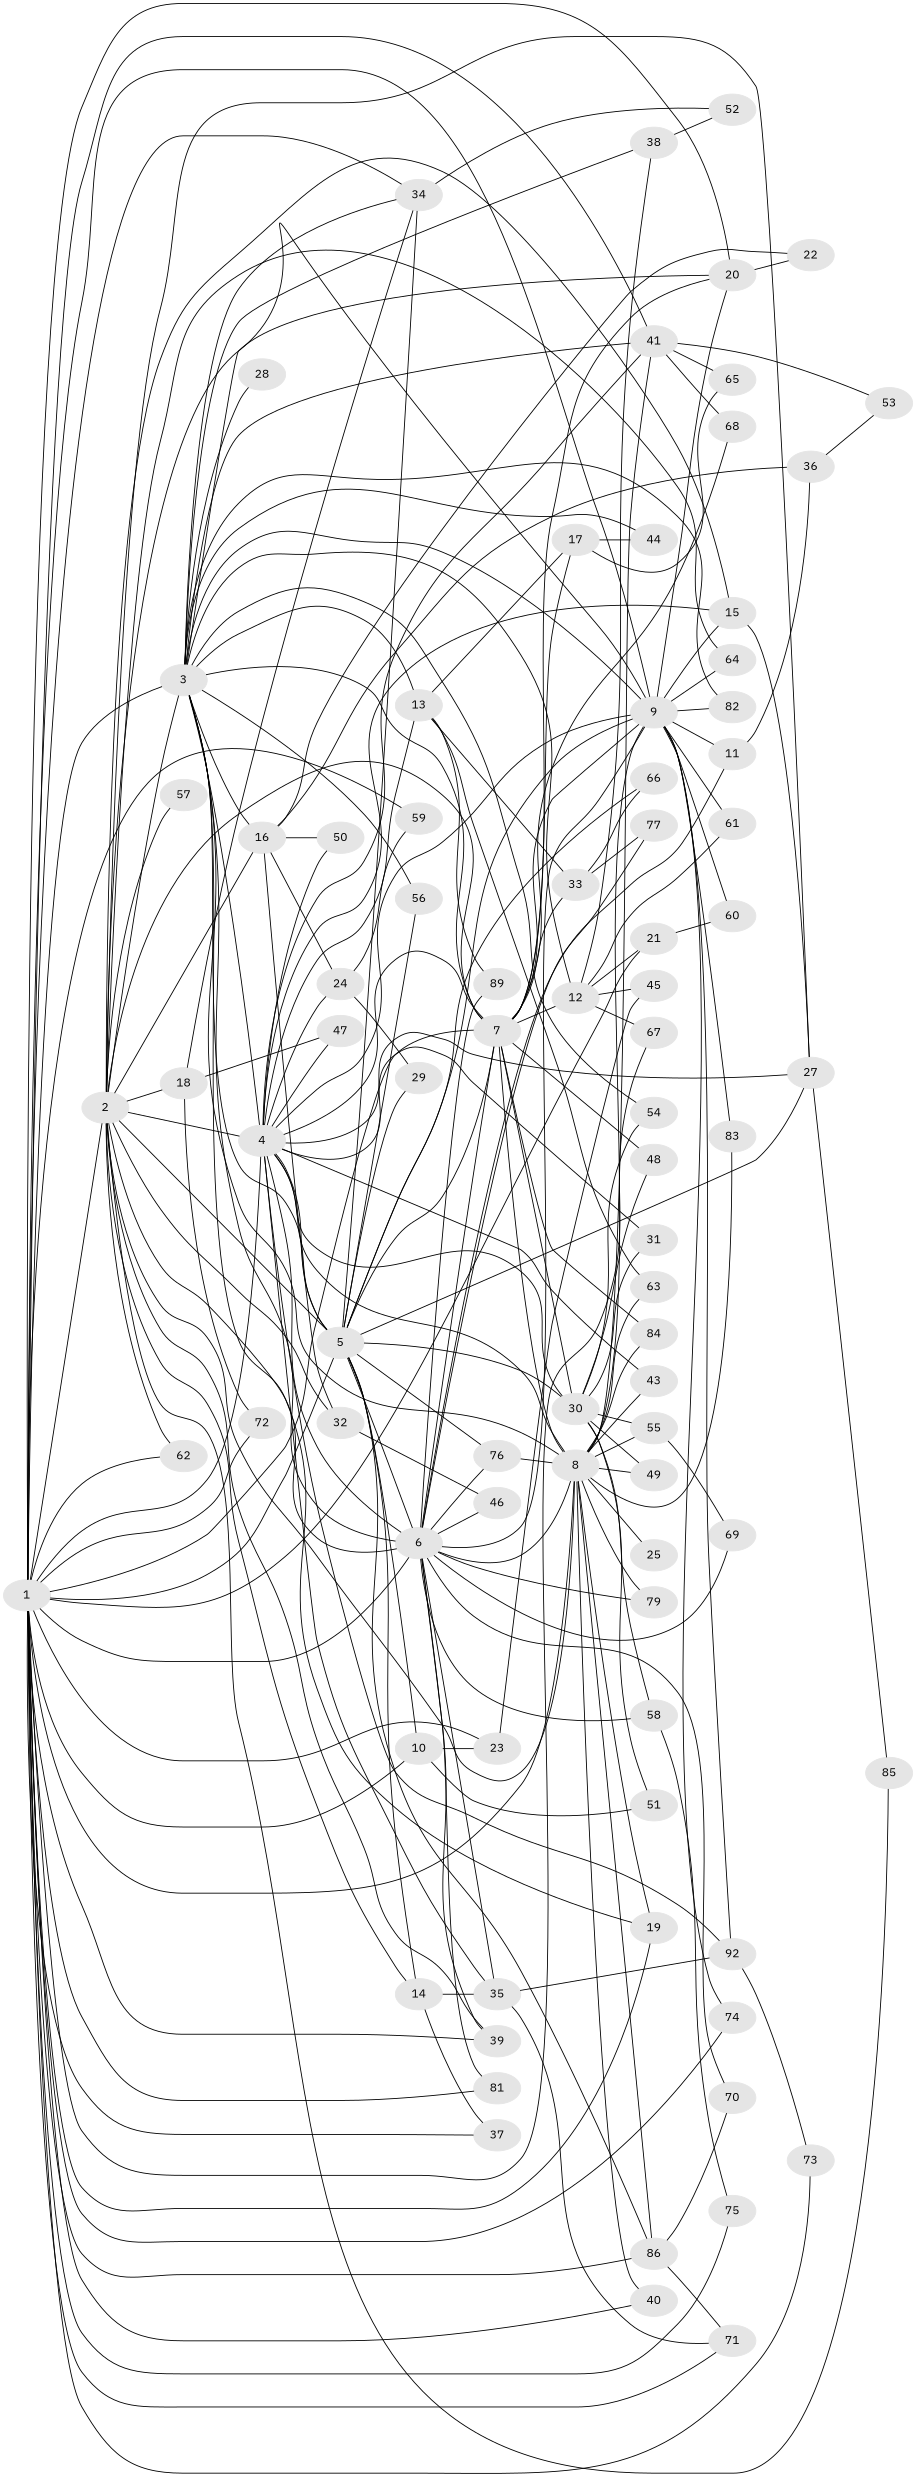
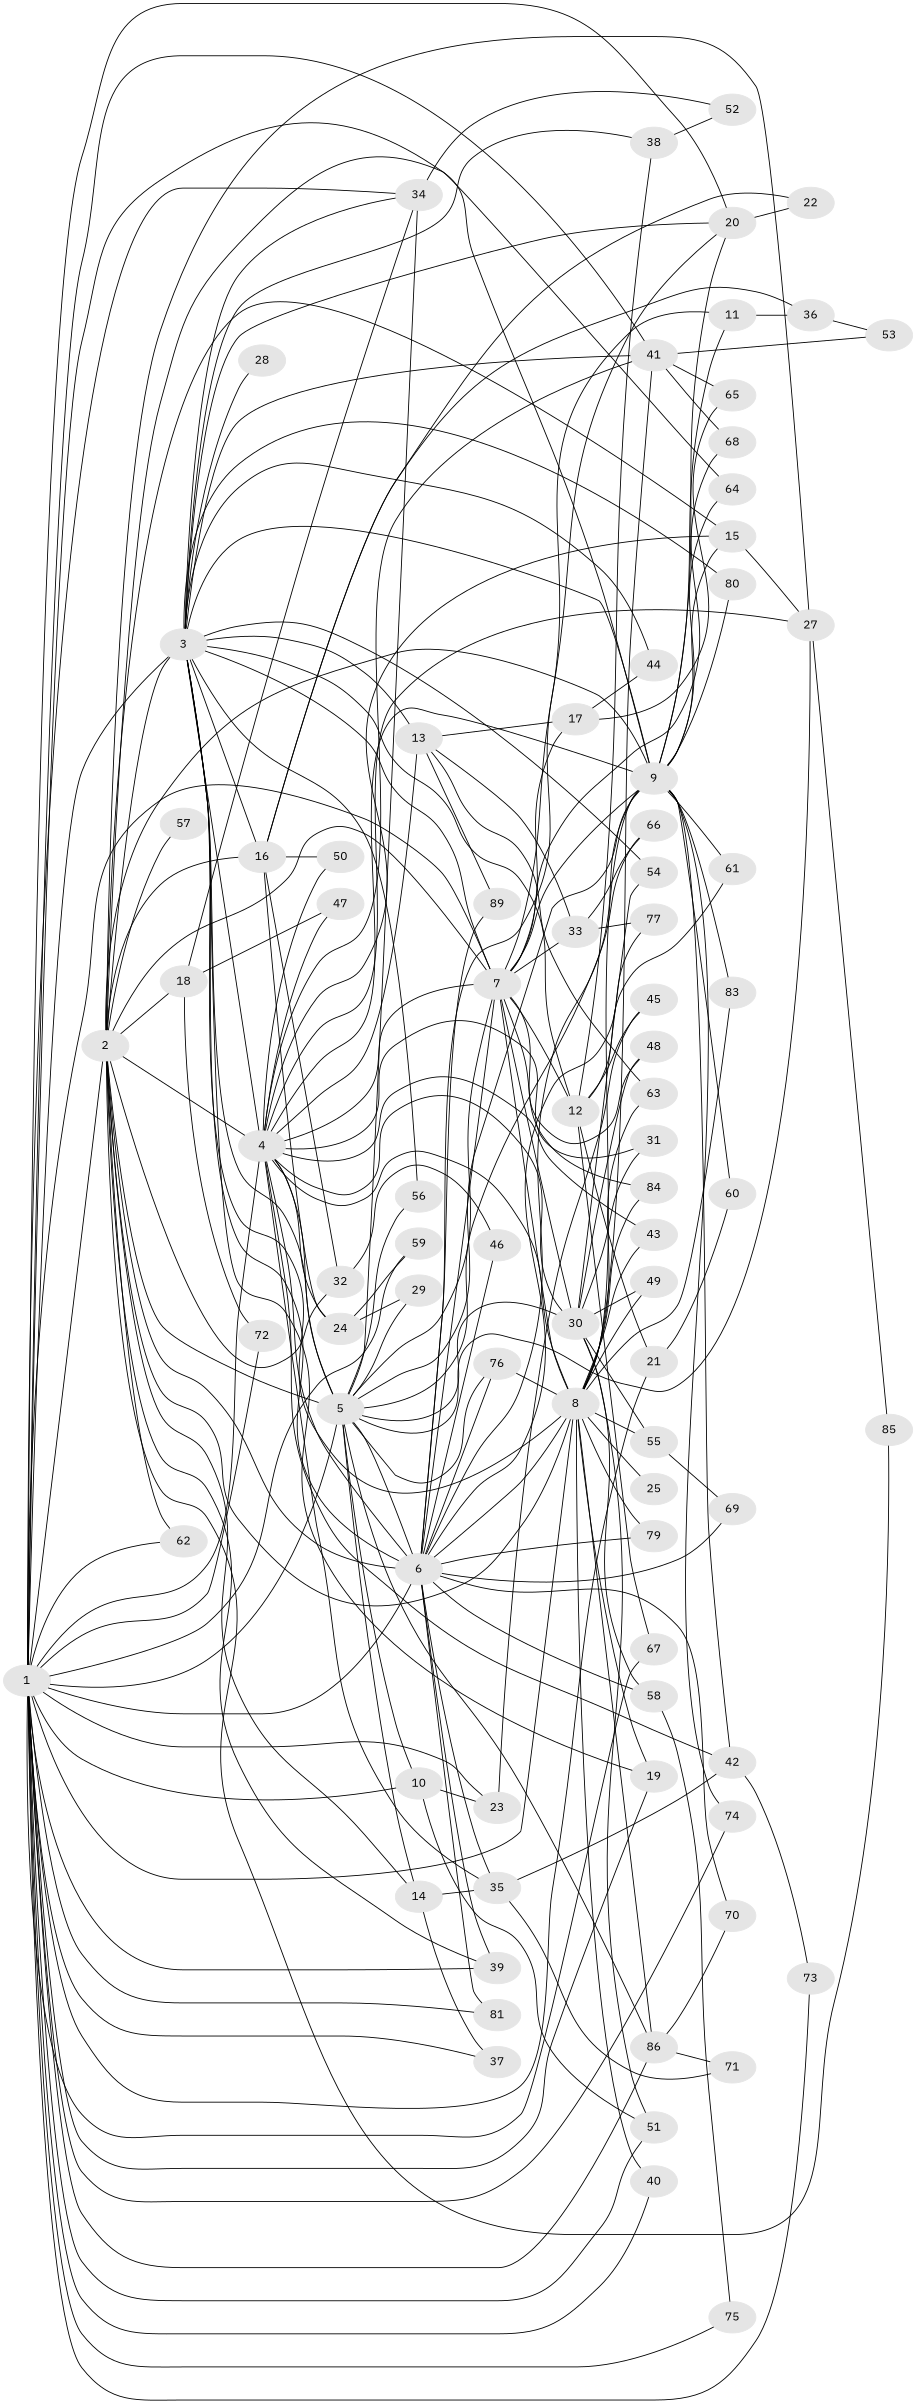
node "82": label "82" -> "80"
node "92": label "92" -> "42"
edge "1" -- "71": now "1" -- "51"
